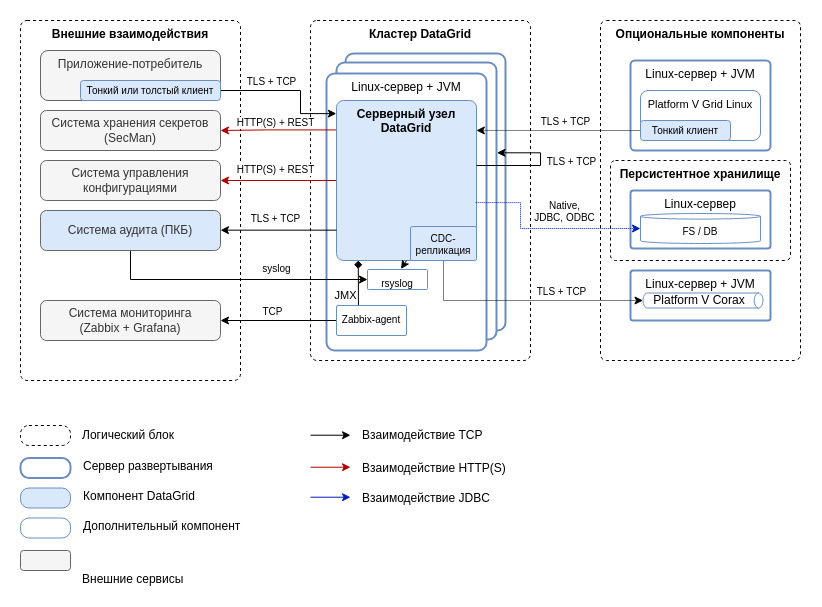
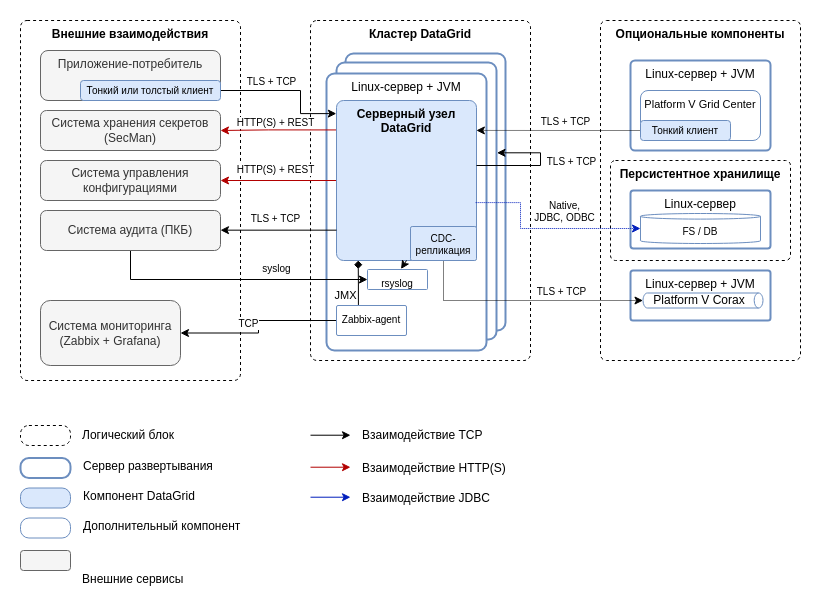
node "Platform V Grid Linux": label "Platform V Grid Linux" -> "Platform V Grid Center"
node "Система аудита (ПКБ)": fillcolor #dae8fc -> #f5f5f5
node "Система мониторинга (Zabbix + Grafana)": size 180x40 -> 140x65
